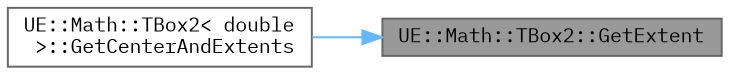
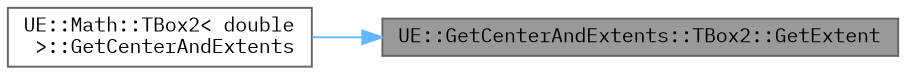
node "UE::Math::TBox2::GetExtent": label "UE::Math::TBox2::GetExtent" -> "UE::GetCenterAndExtents::TBox2::GetExtent"
